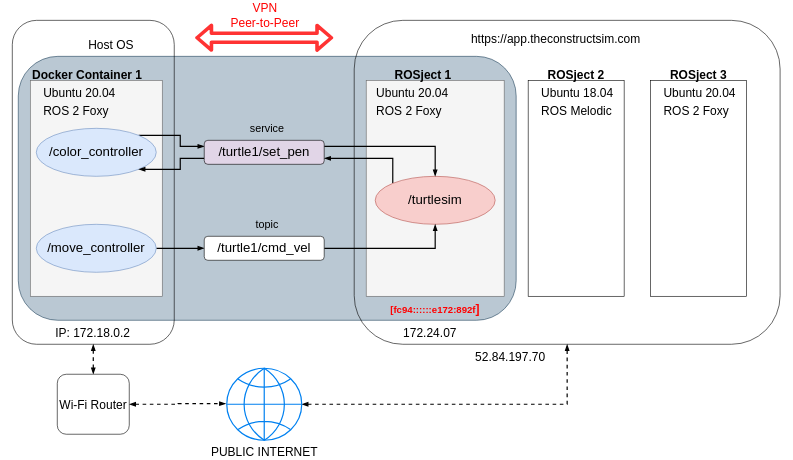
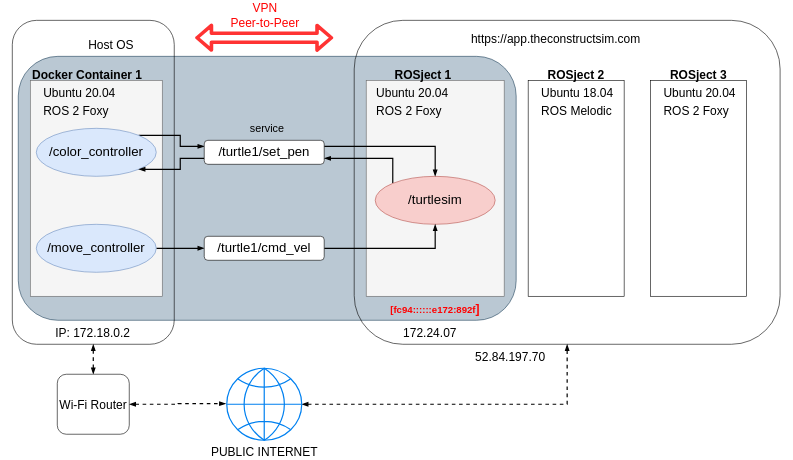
node "/turtle1/set_pen": fillcolor #e1d5e7 -> #ffffff
node "topic": removed
